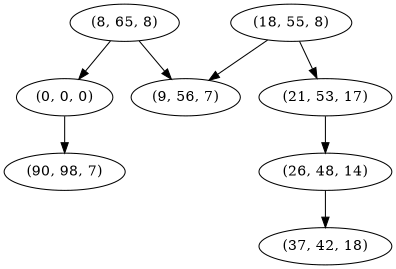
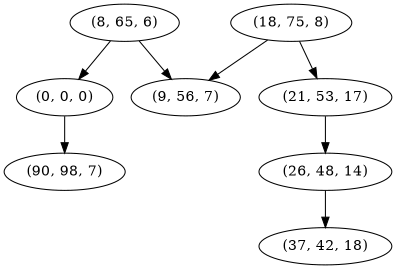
node "(8, 65, 8)": label "(8, 65, 8)" -> "(8, 65, 6)"
node "(18, 55, 8)": label "(18, 55, 8)" -> "(18, 75, 8)"
